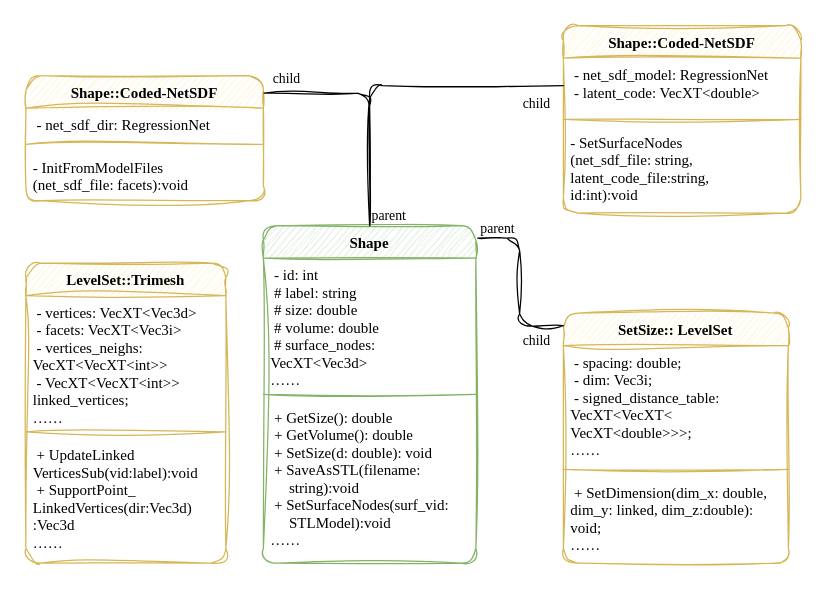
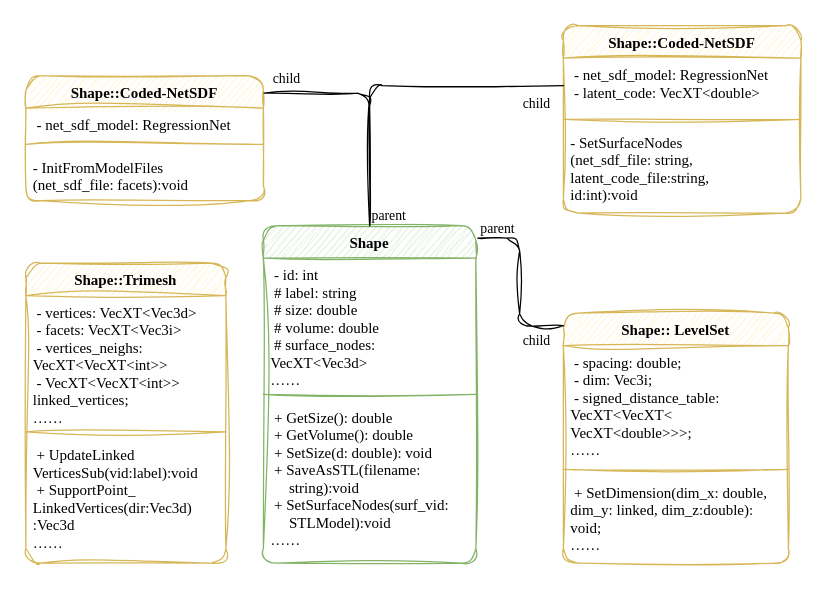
node "- net_sdf_dir: RegressionNet": label "- net_sdf_dir: RegressionNet" -> "- net_sdf_model: RegressionNet"
node "LevelSet::Trimesh": label "LevelSet::Trimesh" -> "Shape::Trimesh"
node "SetSize:: LevelSet": label "SetSize:: LevelSet" -> "Shape:: LevelSet"
